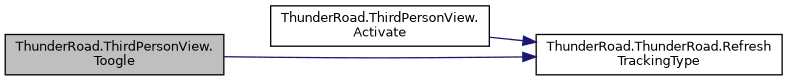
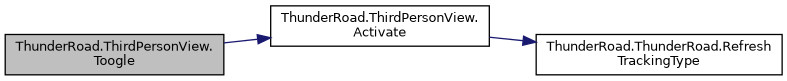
edge "ThunderRoad.ThirdPersonView. Toogle" -> "ThunderRoad.ThunderRoad.Refresh TrackingType": now "ThunderRoad.ThirdPersonView. Toogle" -> "ThunderRoad.ThirdPersonView. Activate"
